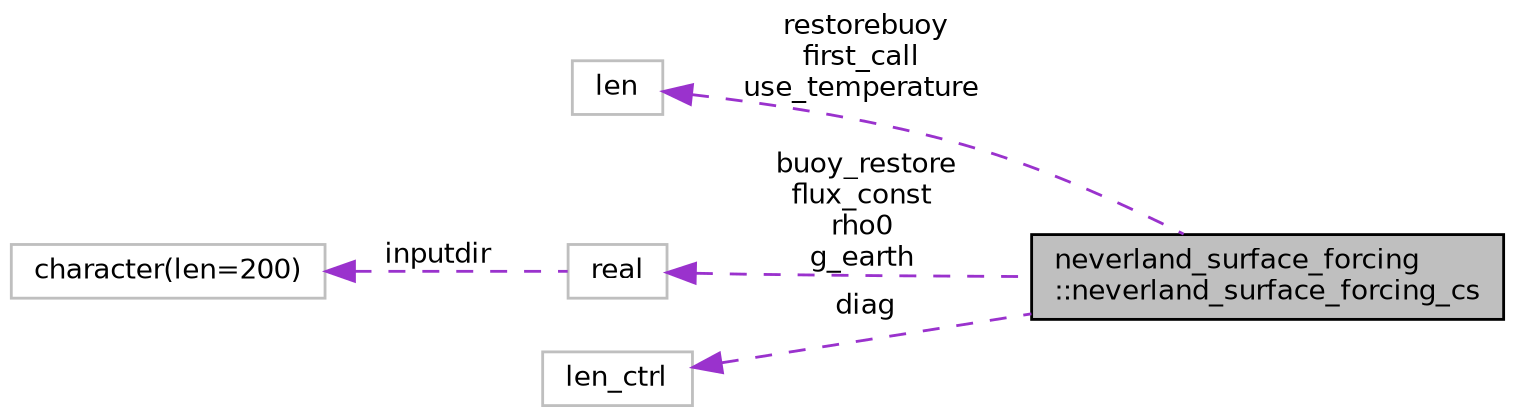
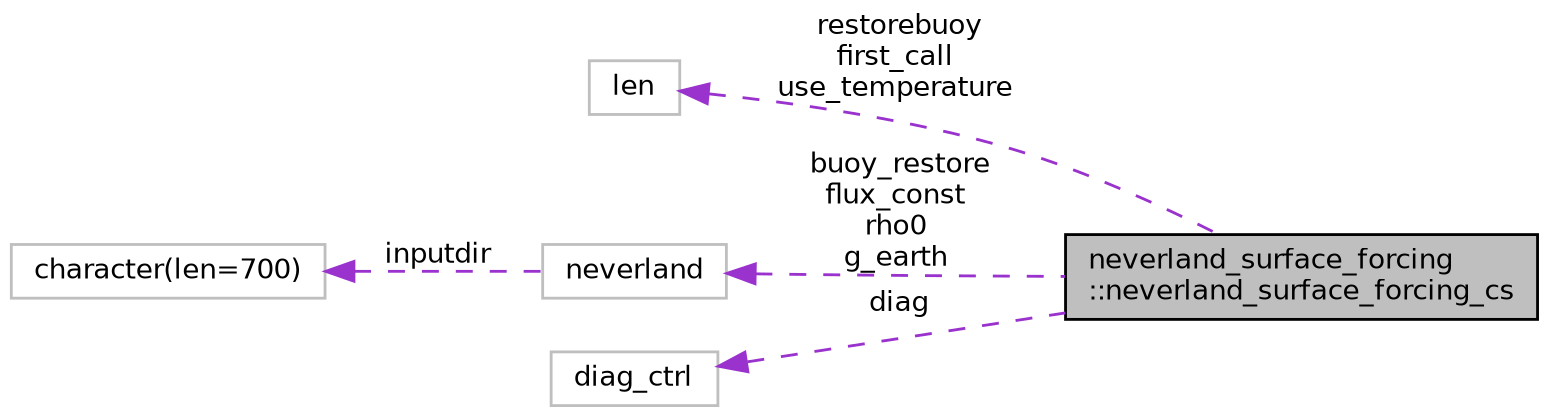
node "character(len=200)": label "character(len=200)" -> "character(len=700)"
node "real": label "real" -> "neverland"
node "len_ctrl": label "len_ctrl" -> "diag_ctrl"
